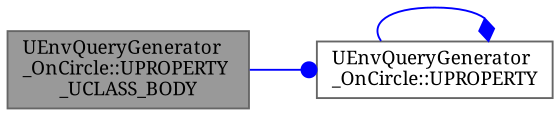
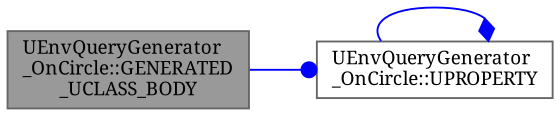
node "UEnvQueryGenerator _OnCircle::UPROPERTY _UCLASS_BODY": label "UEnvQueryGenerator _OnCircle::UPROPERTY _UCLASS_BODY" -> "UEnvQueryGenerator _OnCircle::GENERATED _UCLASS_BODY"
